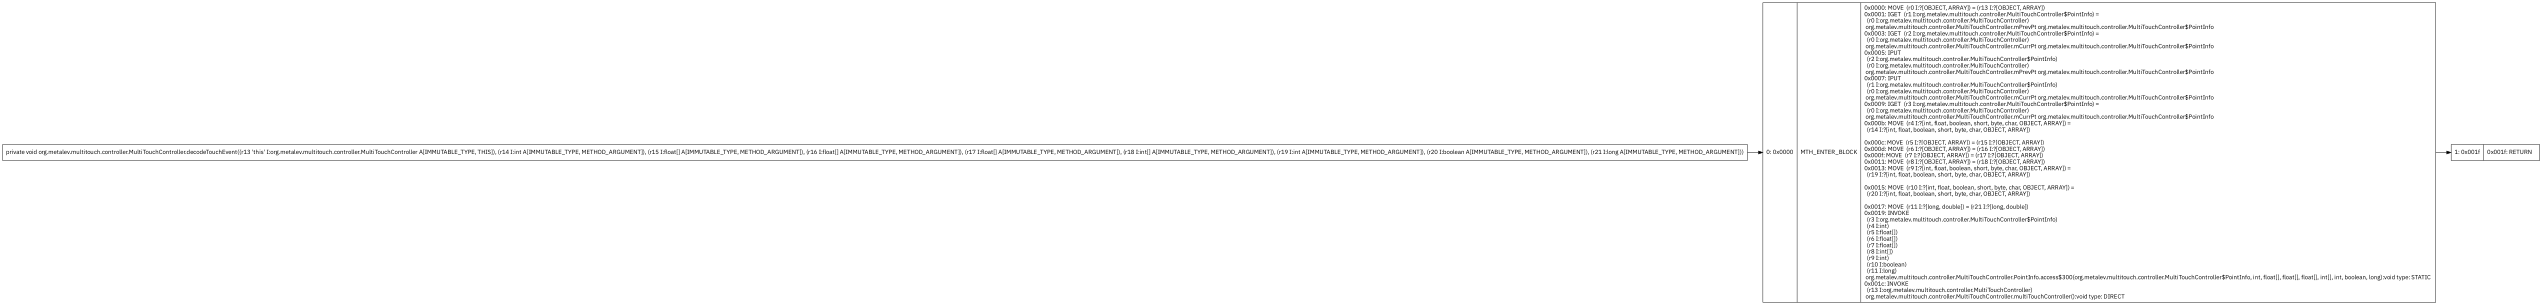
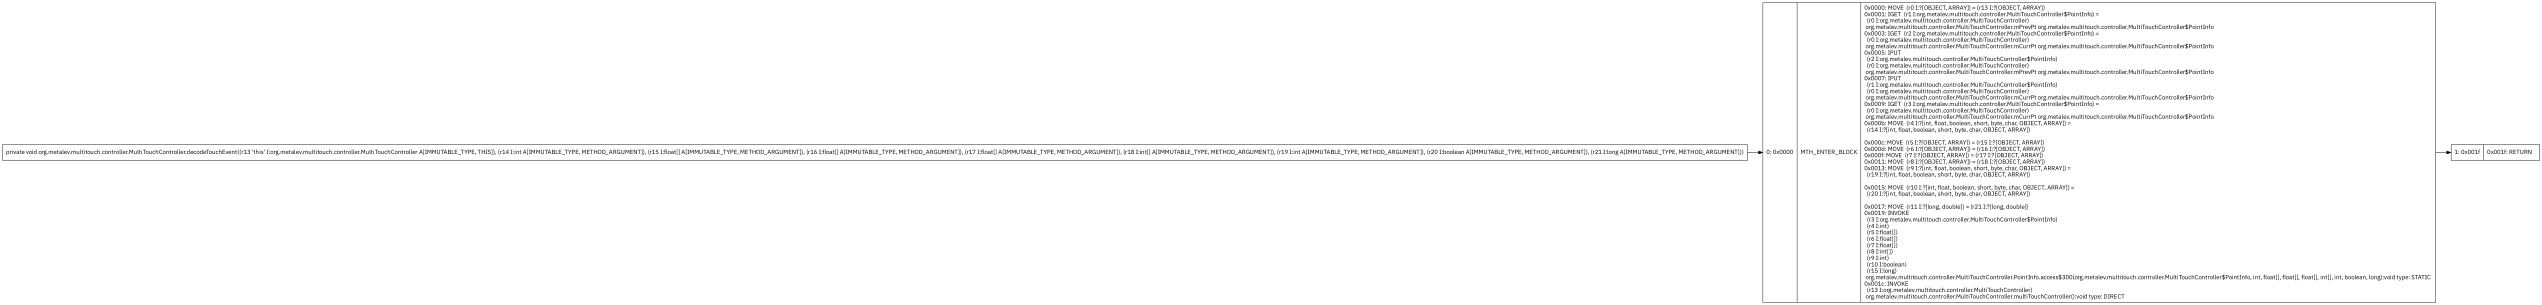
node "0: 0x0000": text "(r11 I:long)" -> "(r15 I:long)"
